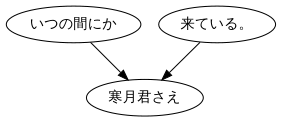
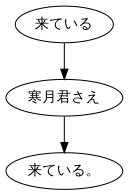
node "いつの間にか": label "いつの間にか" -> "来ている"
edge "来ている。" -> "寒月君さえ": reversed
